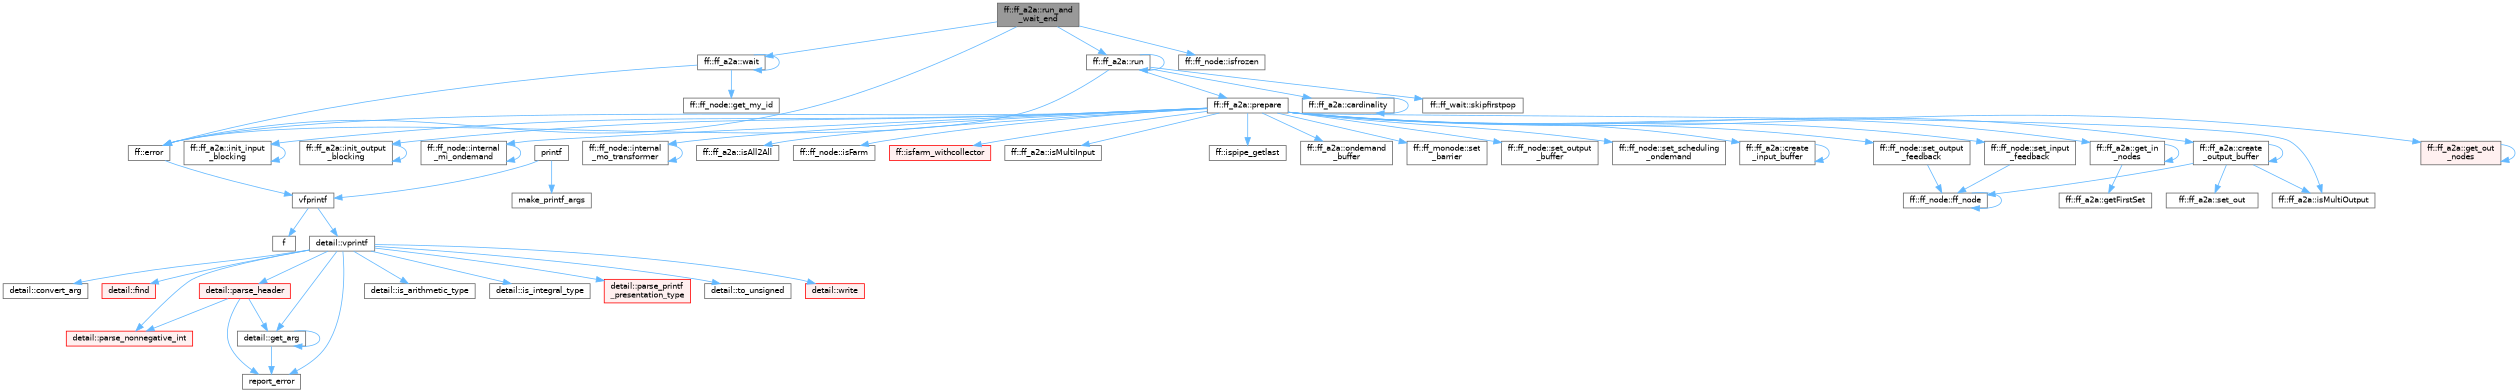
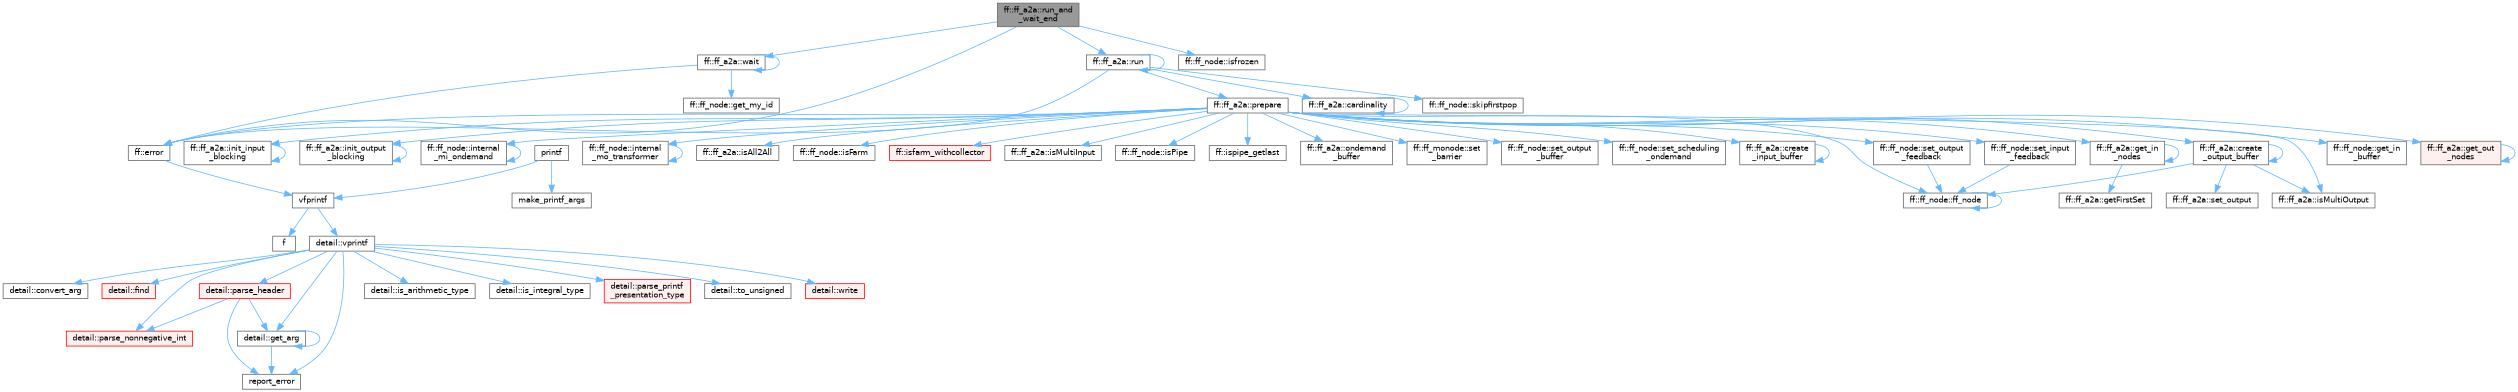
node "ff::ff_wait::skipfirstpop": label "ff::ff_wait::skipfirstpop" -> "ff::ff_node::skipfirstpop"
edge "ff::ff_a2a::prepare" -> "ff::ff_node::ff_node": added
node "ff::ff_node::isPipe": added
node "ff::ff_node::get_in _buffer": added
node "ff::ff_a2a::set_out": label "ff::ff_a2a::set_out" -> "ff::ff_a2a::set_output"
